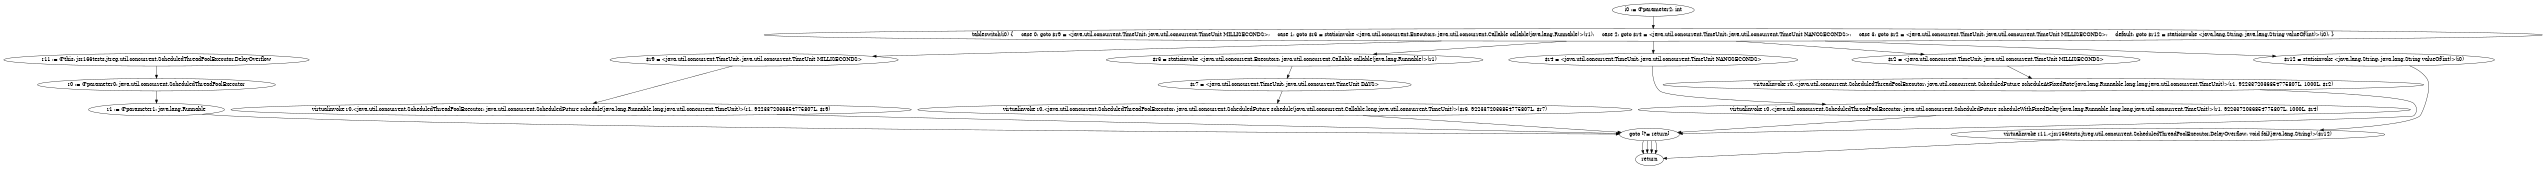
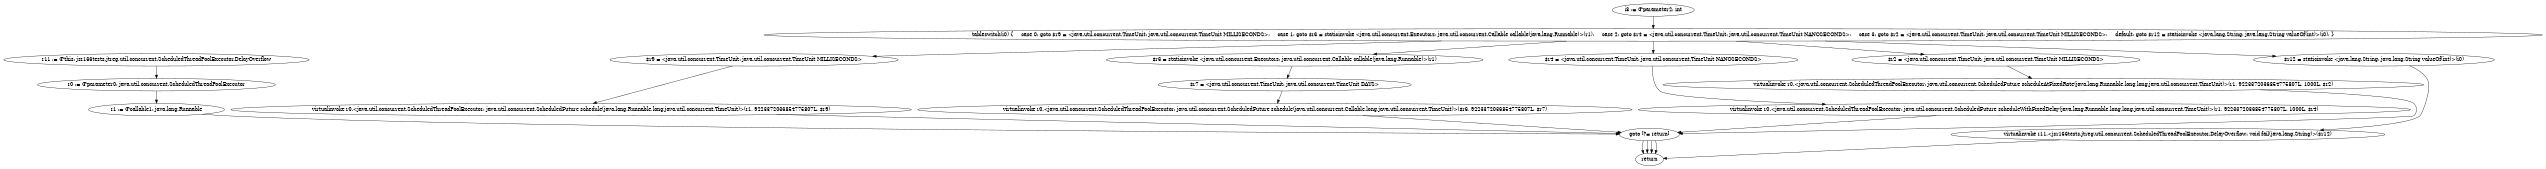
node "i0 := @parameter2: int": label "i0 := @parameter2: int" -> "i8 := @parameter2: int"
node "r1 := @parameter1: java.lang.Runnable": label "r1 := @parameter1: java.lang.Runnable" -> "r1 := @callable1: java.lang.Runnable"
